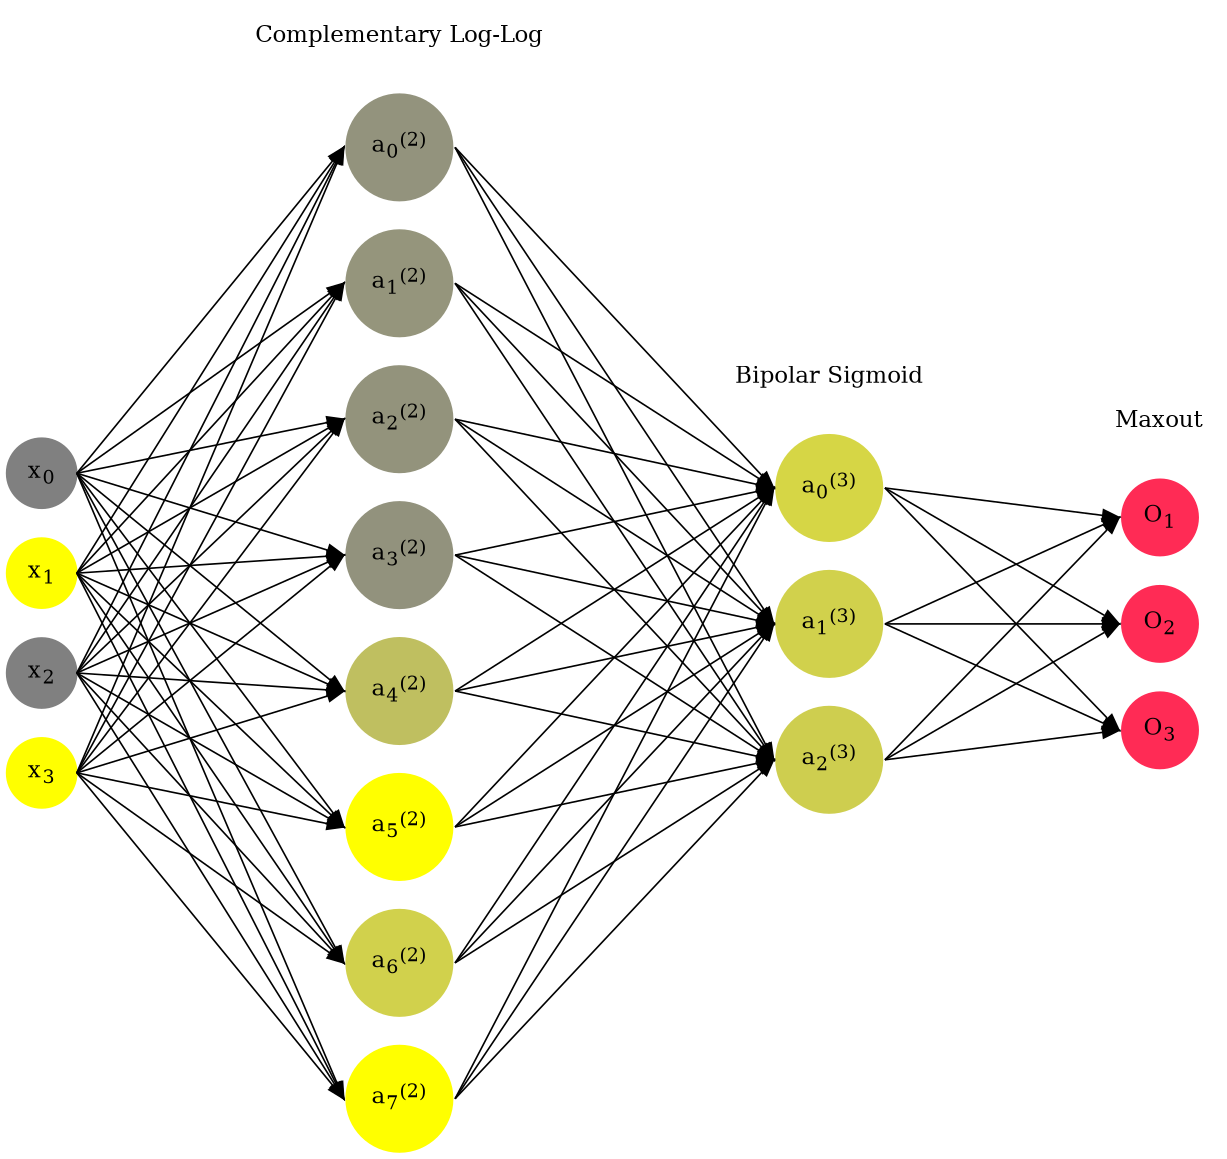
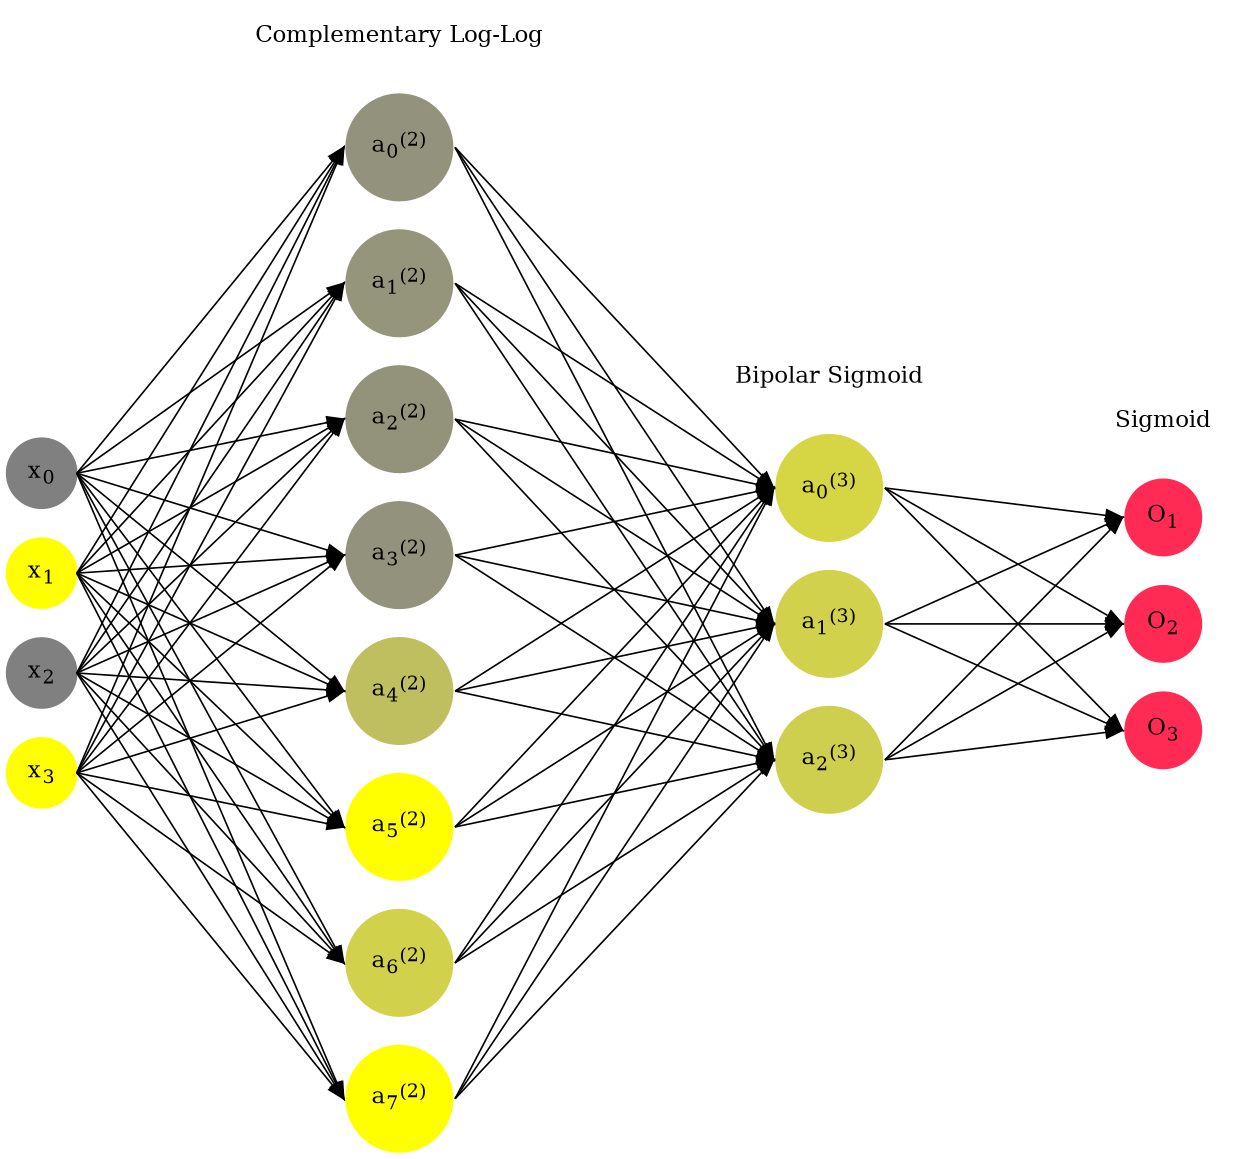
node "Maxout": label "Maxout" -> "Sigmoid"
